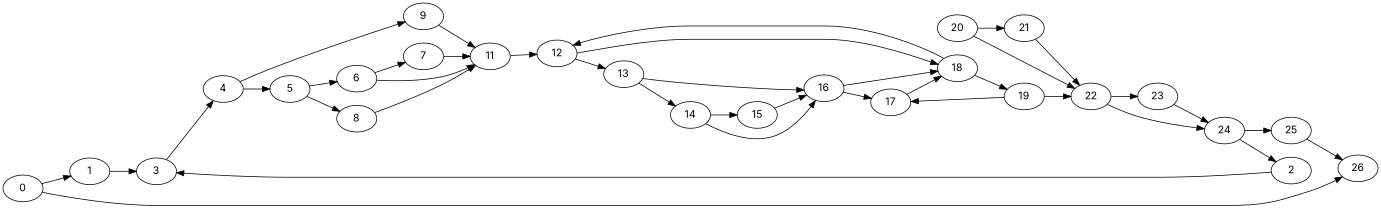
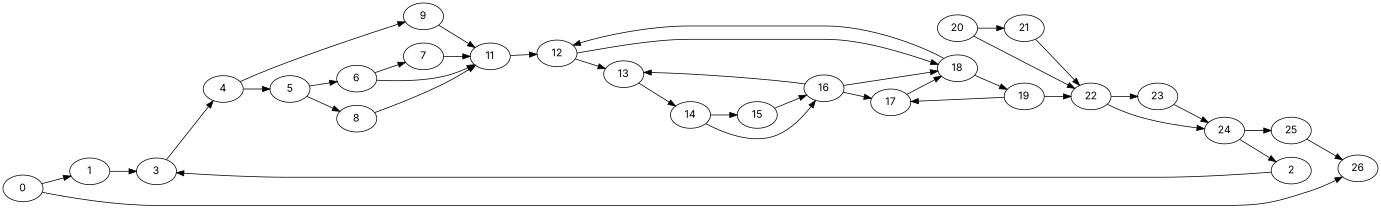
edge "13" -> "16": reversed
